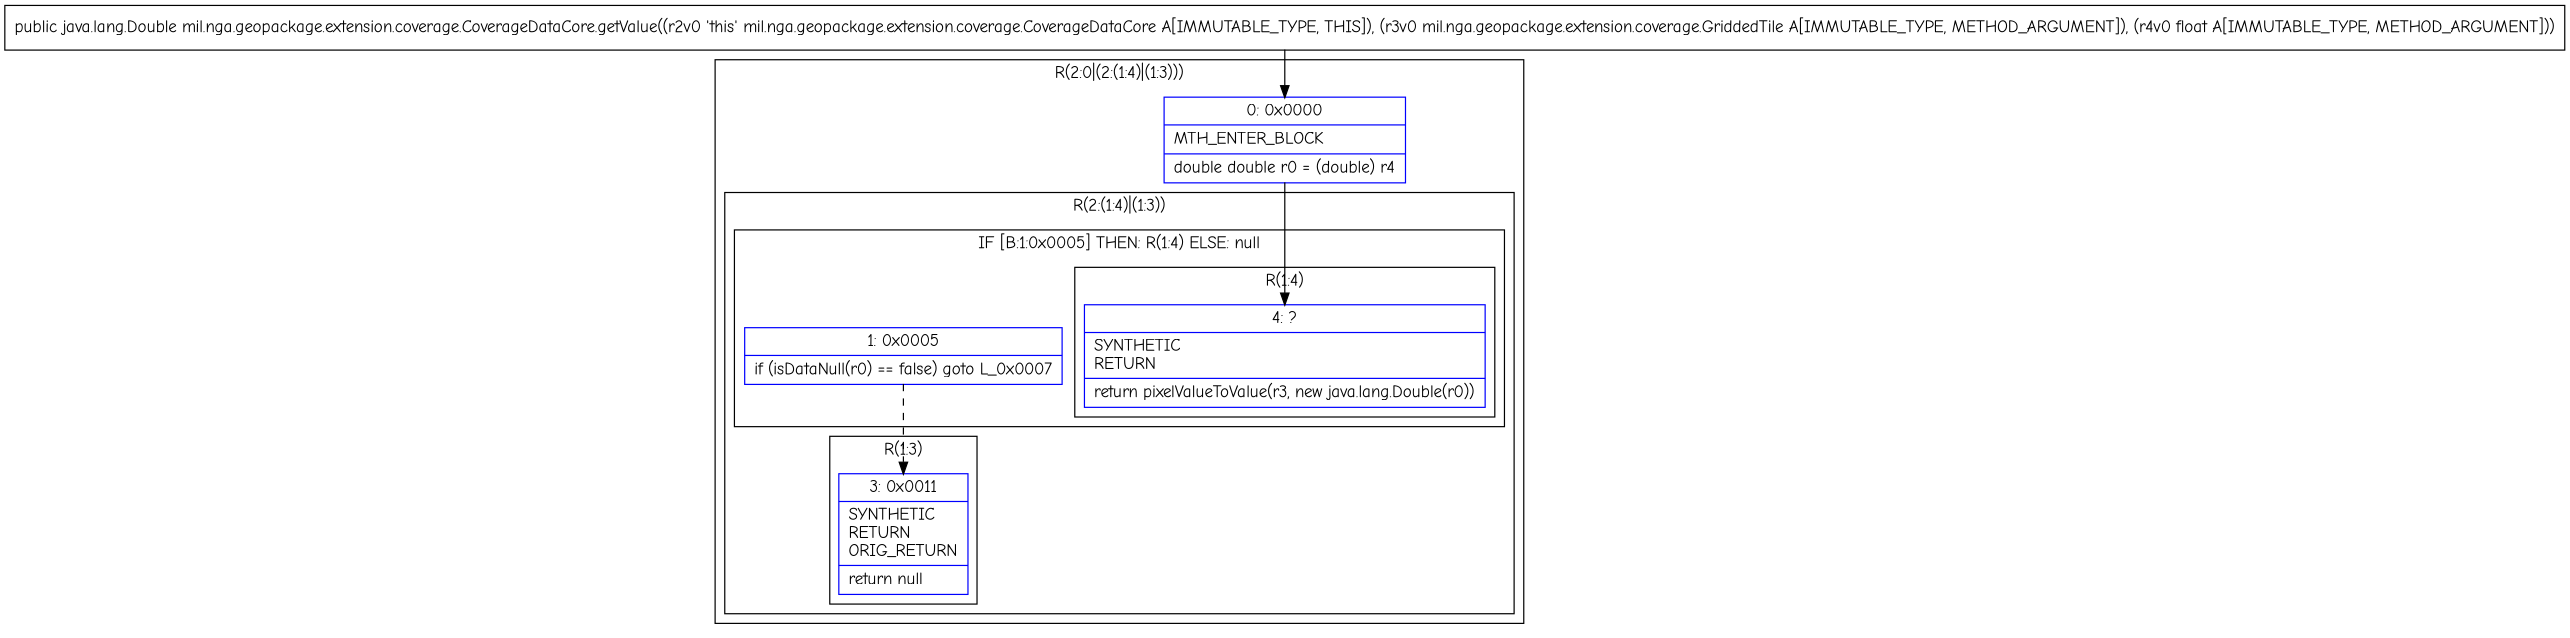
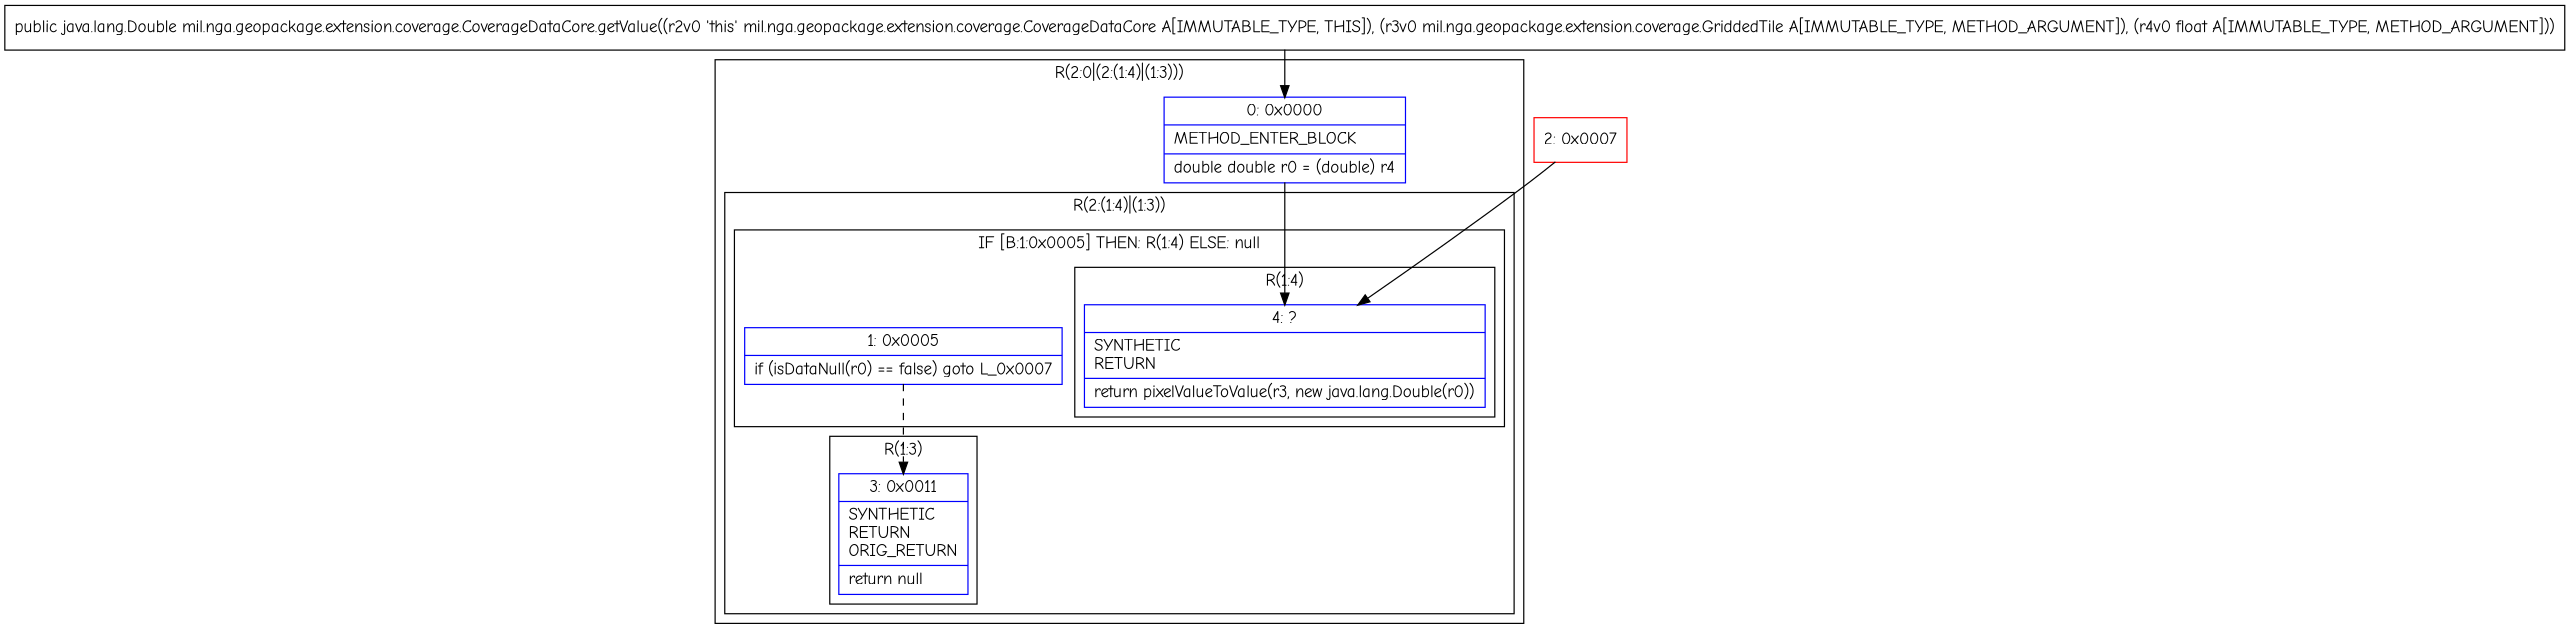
node "0: 0x0000": text "MTH_ENTER_BLOCK" -> "METHOD_ENTER_BLOCK"
node "2: 0x0007": added
